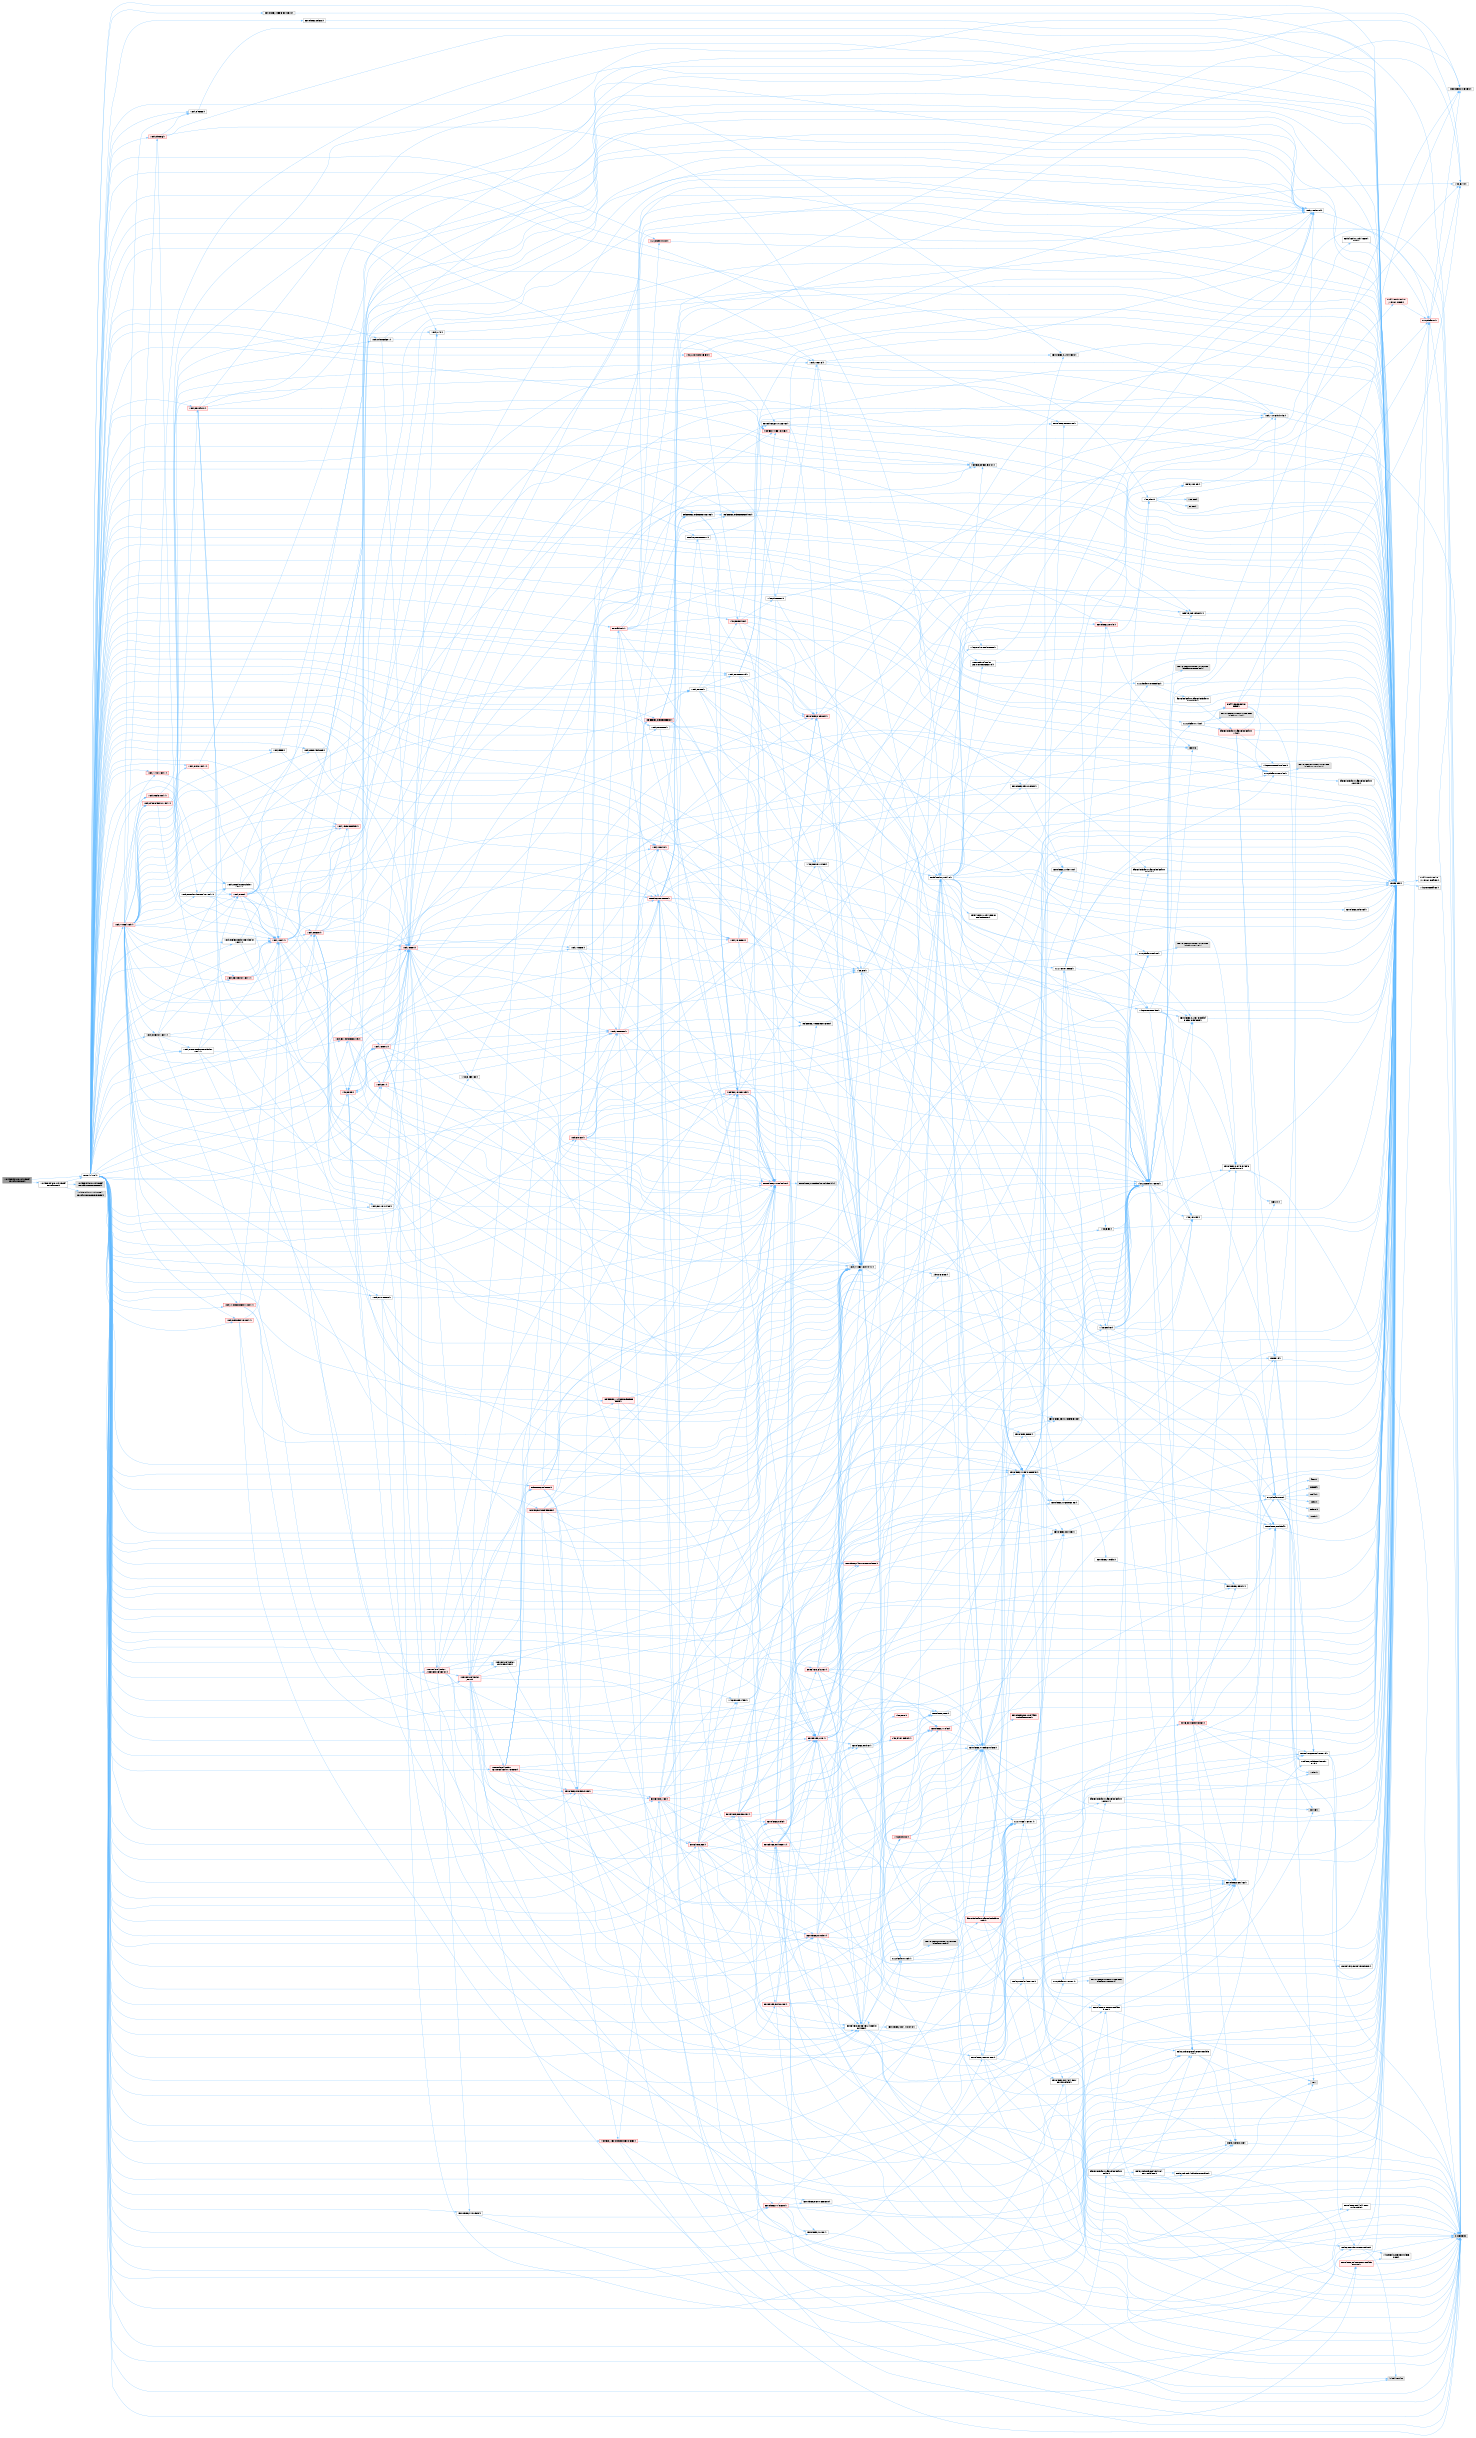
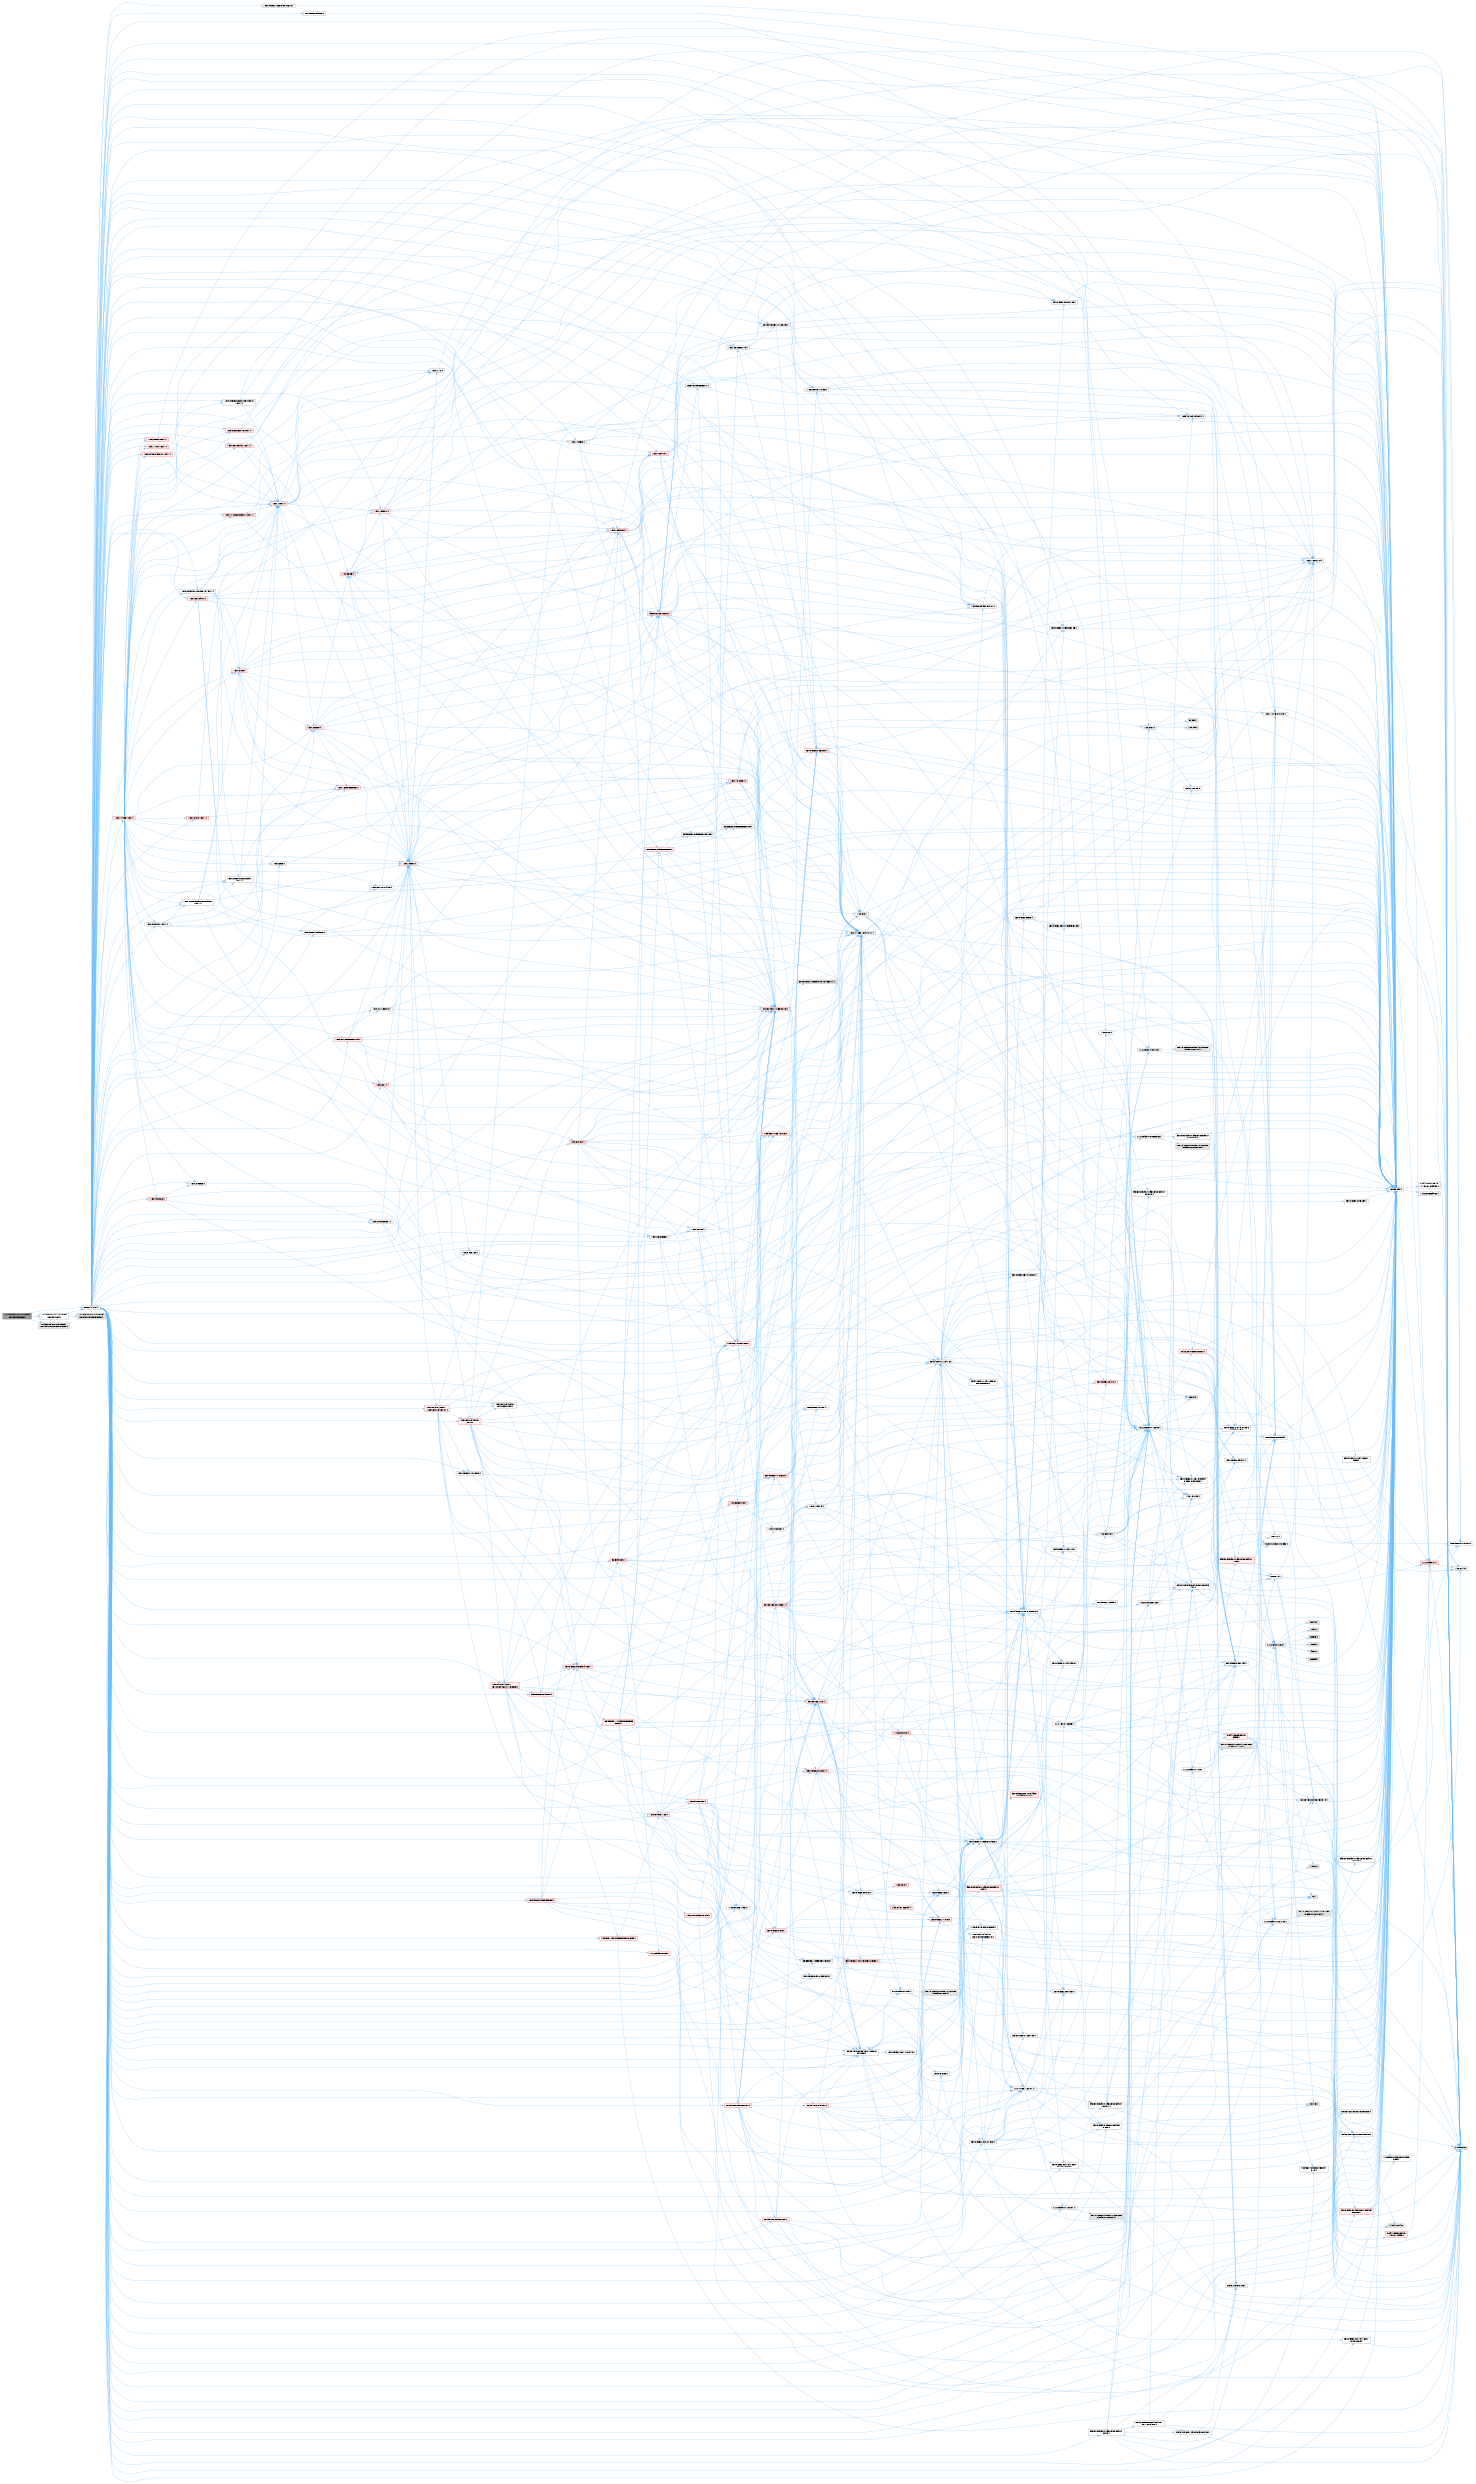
edge "WorldPartitionRuntimeCell Transformer.h" -> "WorldPartitionRuntimeCell TransformerLog.generated.h": now "WorldPartitionRuntimeCell TransformerLog.h" -> "WorldPartitionRuntimeCell TransformerLog.generated.h"
edge "Math/UnrealMath.h" -> "Math/UnrealMathUtility.h": now "Math/UnrealMath.h" -> "Containers/UnrealString.h"
